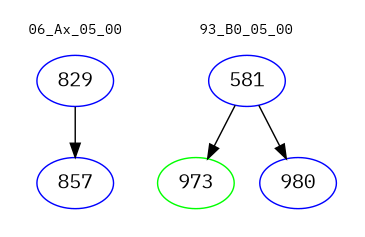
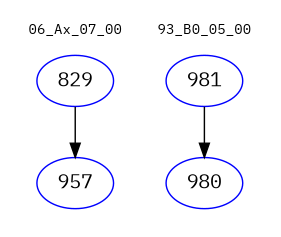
cluster "06_Ax_05_00": label "06_Ax_05_00" -> "06_Ax_07_00"
node "581": label "581" -> "981"
node "857": label "857" -> "957"
node "973": removed
